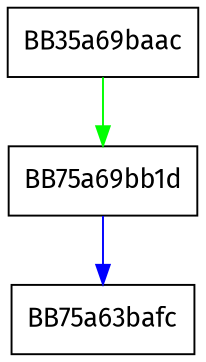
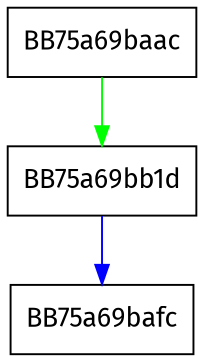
node "BB35a69baac": label "BB35a69baac" -> "BB75a69baac"
node "BB75a63bafc": label "BB75a63bafc" -> "BB75a69bafc"
